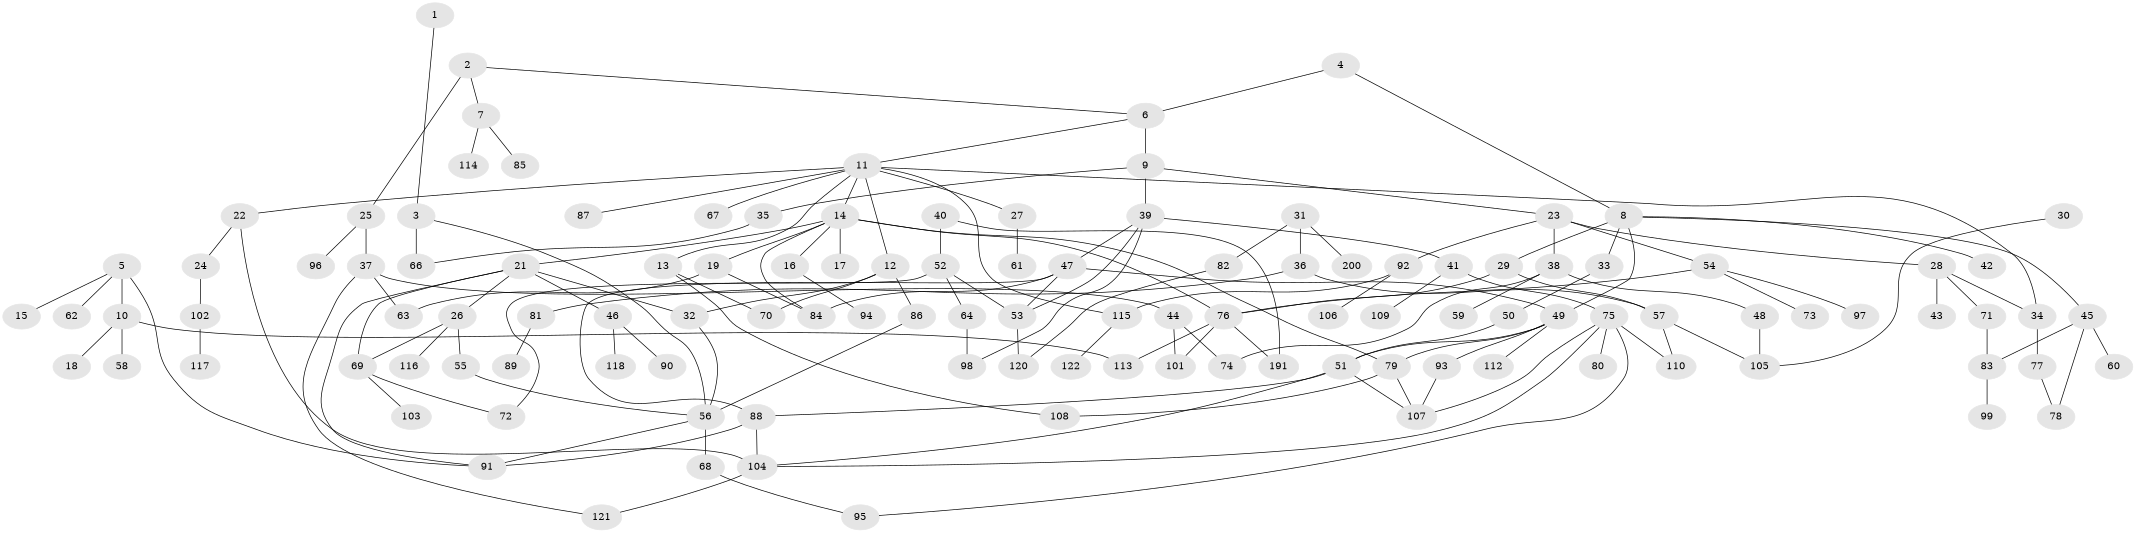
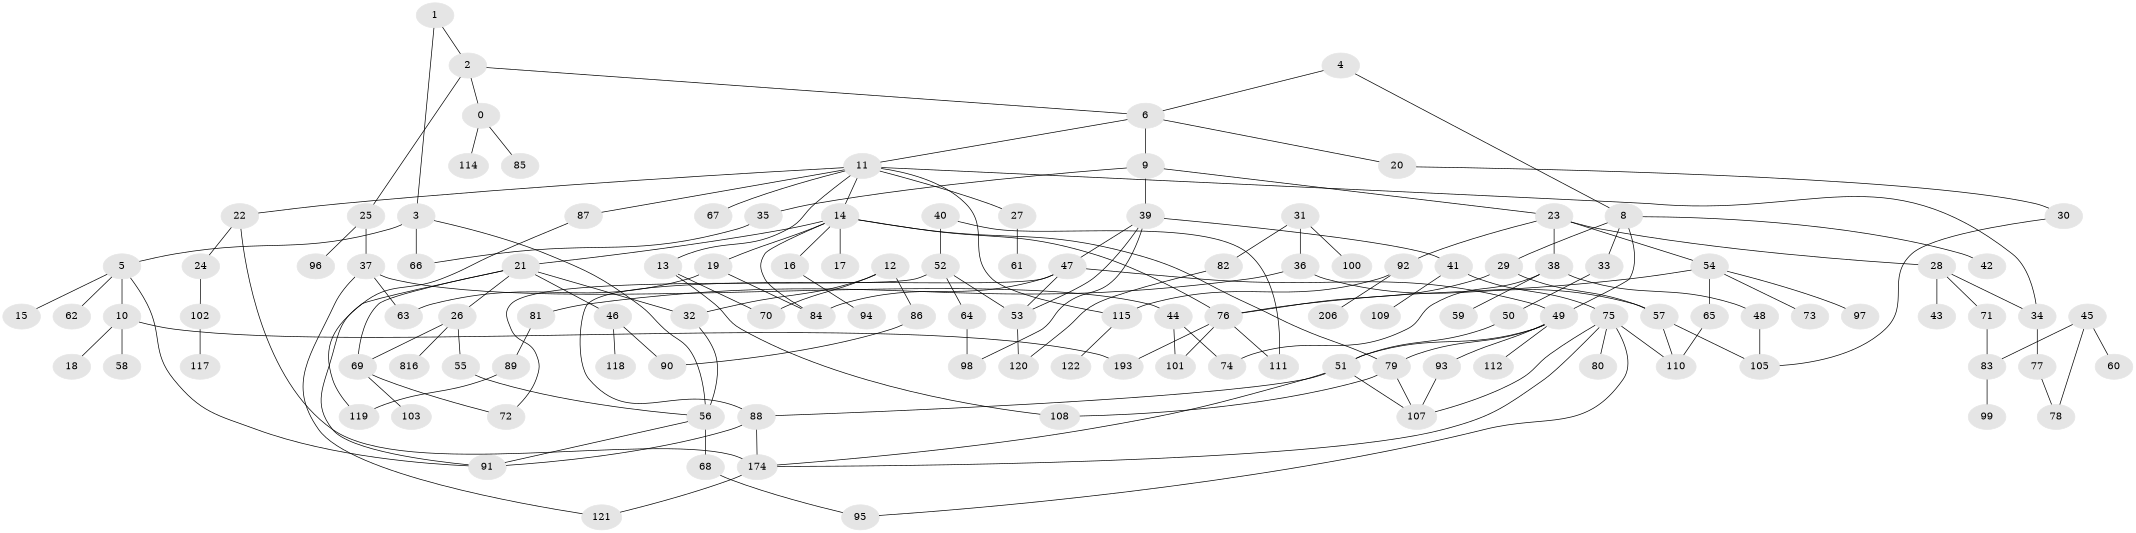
edge "1" -- "2": added
node "7": label "7" -> "0"
node "20": added
edge "11" -- "12": removed
edge "8" -- "45": removed
edge "3" -- "5": added
node "200": label "200" -> "100"
node "106": label "106" -> "206"
node "65": added
node "116": label "116" -> "816"
edge "86" -- "56": now "86" -- "90"
node "113": label "113" -> "193"
node "191": label "191" -> "111"
node "119": added
node "104": label "104" -> "174"
